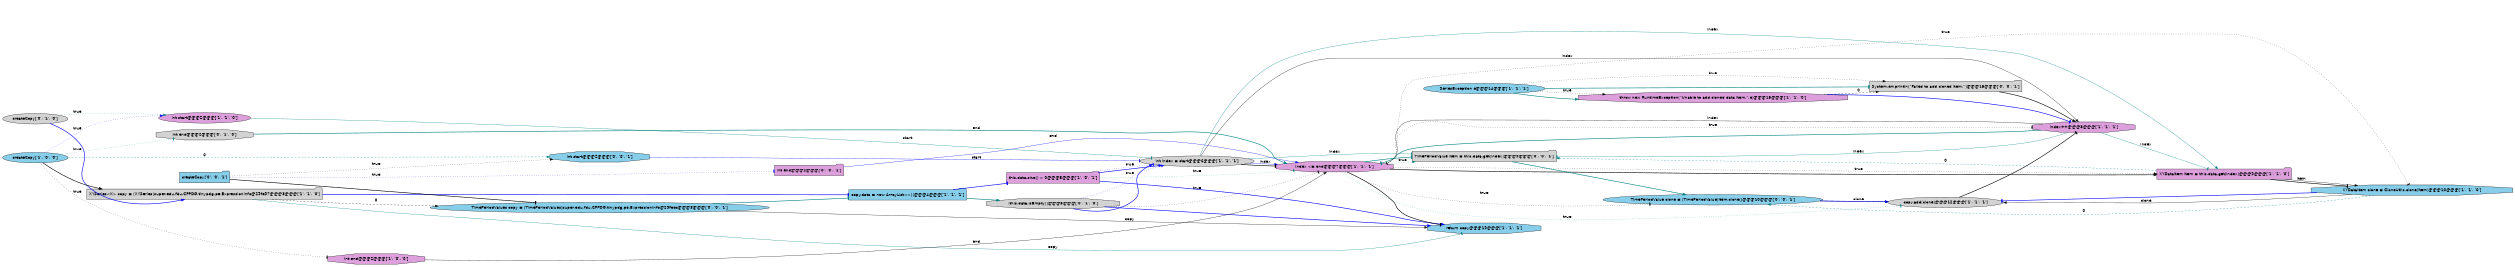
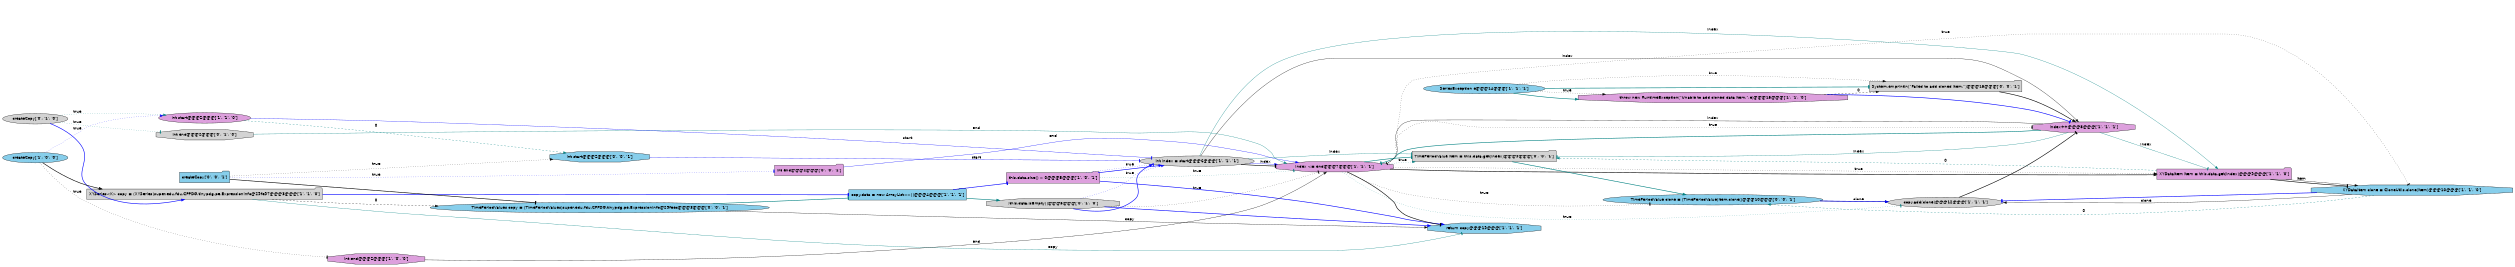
edge "int end@@@2@@@['0', '1', '0']" -> "index <= end@@@7@@@['1', '1', '1']": style bold -> solid
edge "int start@@@2@@@['1', '1', '0']" -> "int index = start@@@6@@@['1', '1', '1']": color teal -> blue
edge "createCopy['1', '0', '0']" -> "int end@@@2@@@['0', '1', '0']": now "createCopy['0', '1', '0']" -> "int end@@@2@@@['0', '1', '0']"
edge "createCopy['1', '0', '0']" -> "int start@@@2@@@['0', '0', '1']": now "int start@@@2@@@['1', '1', '0']" -> "int start@@@2@@@['0', '0', '1']"
